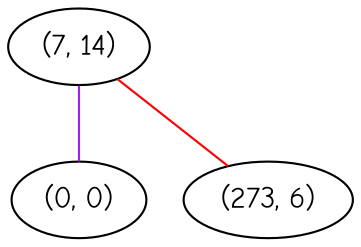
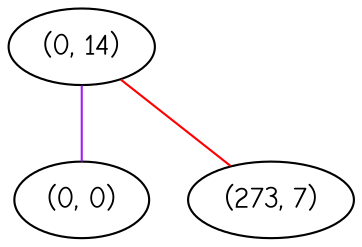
node "(7, 14)": label "(7, 14)" -> "(0, 14)"
node "(273, 6)": label "(273, 6)" -> "(273, 7)"
